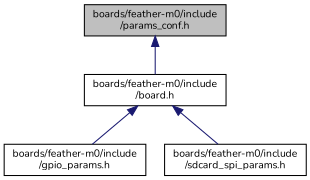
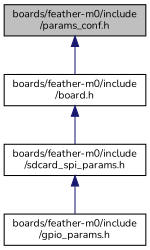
edge "boards/feather-m0/include /gpio_params.h" -> "boards/feather-m0/include /board.h": now "boards/feather-m0/include /gpio_params.h" -> "boards/feather-m0/include /sdcard_spi_params.h"
